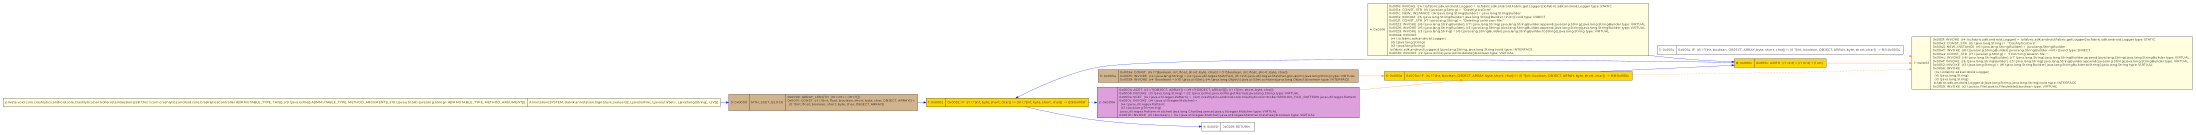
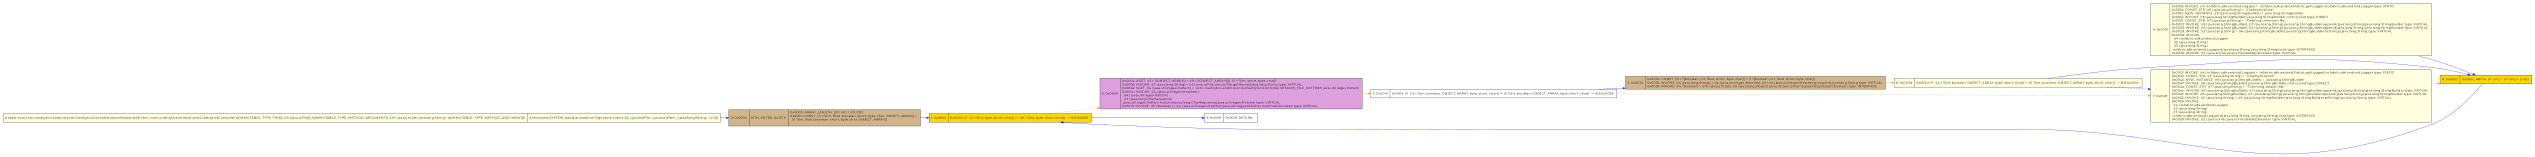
edge "8: 0x005c" -> "7: 0x003f": reversed
edge "6: 0x003d" -> "7: 0x003f": color darkorange -> blue
node "6: 0x003d": fillcolor gold -> lightyellow
edge "2: 0x0004" -> "6: 0x003d": now "2: 0x0004" -> "3: 0x0014"
edge "3: 0x0014" -> "5: 0x0034": added
node "0: 0x0000": text "MTH_SGET_BLOCK" -> "MTH_ENTER_BLOCK"
edge "1: 0x0002" -> "2: 0x0004": color blue -> darkorange
node "2: 0x0004": text "(r3 I:java.lang.Trimming)" -> "(r3 I:java.lang.CharSequence)"
